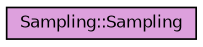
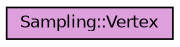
node "Sampling::Sampling": label "Sampling::Sampling" -> "Sampling::Vertex"
